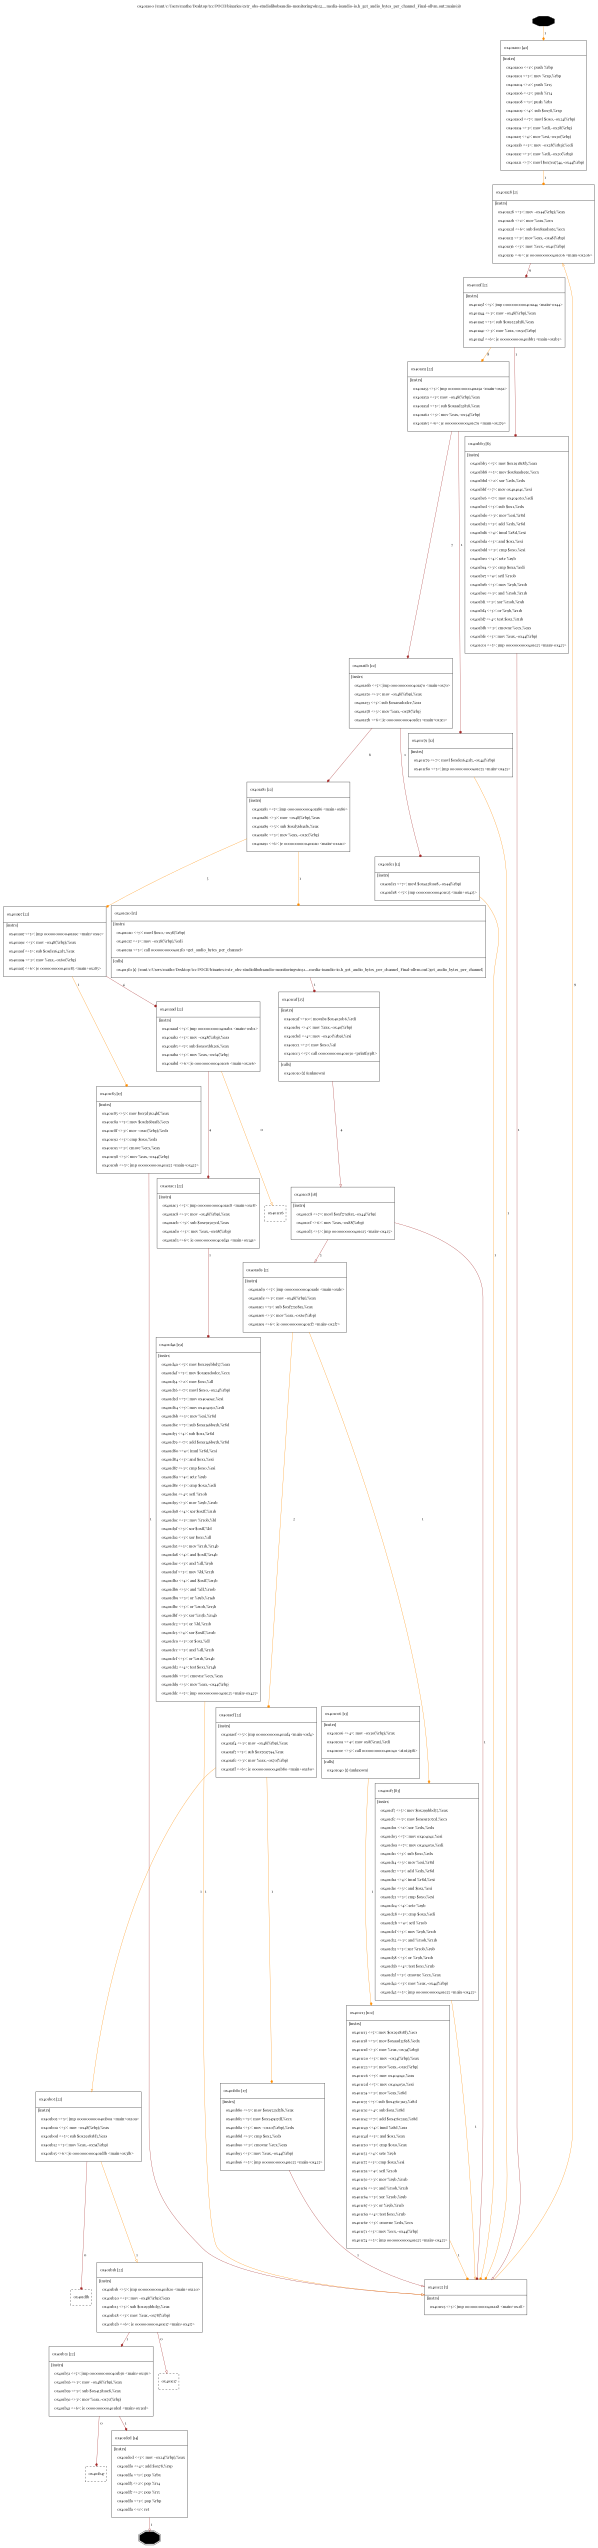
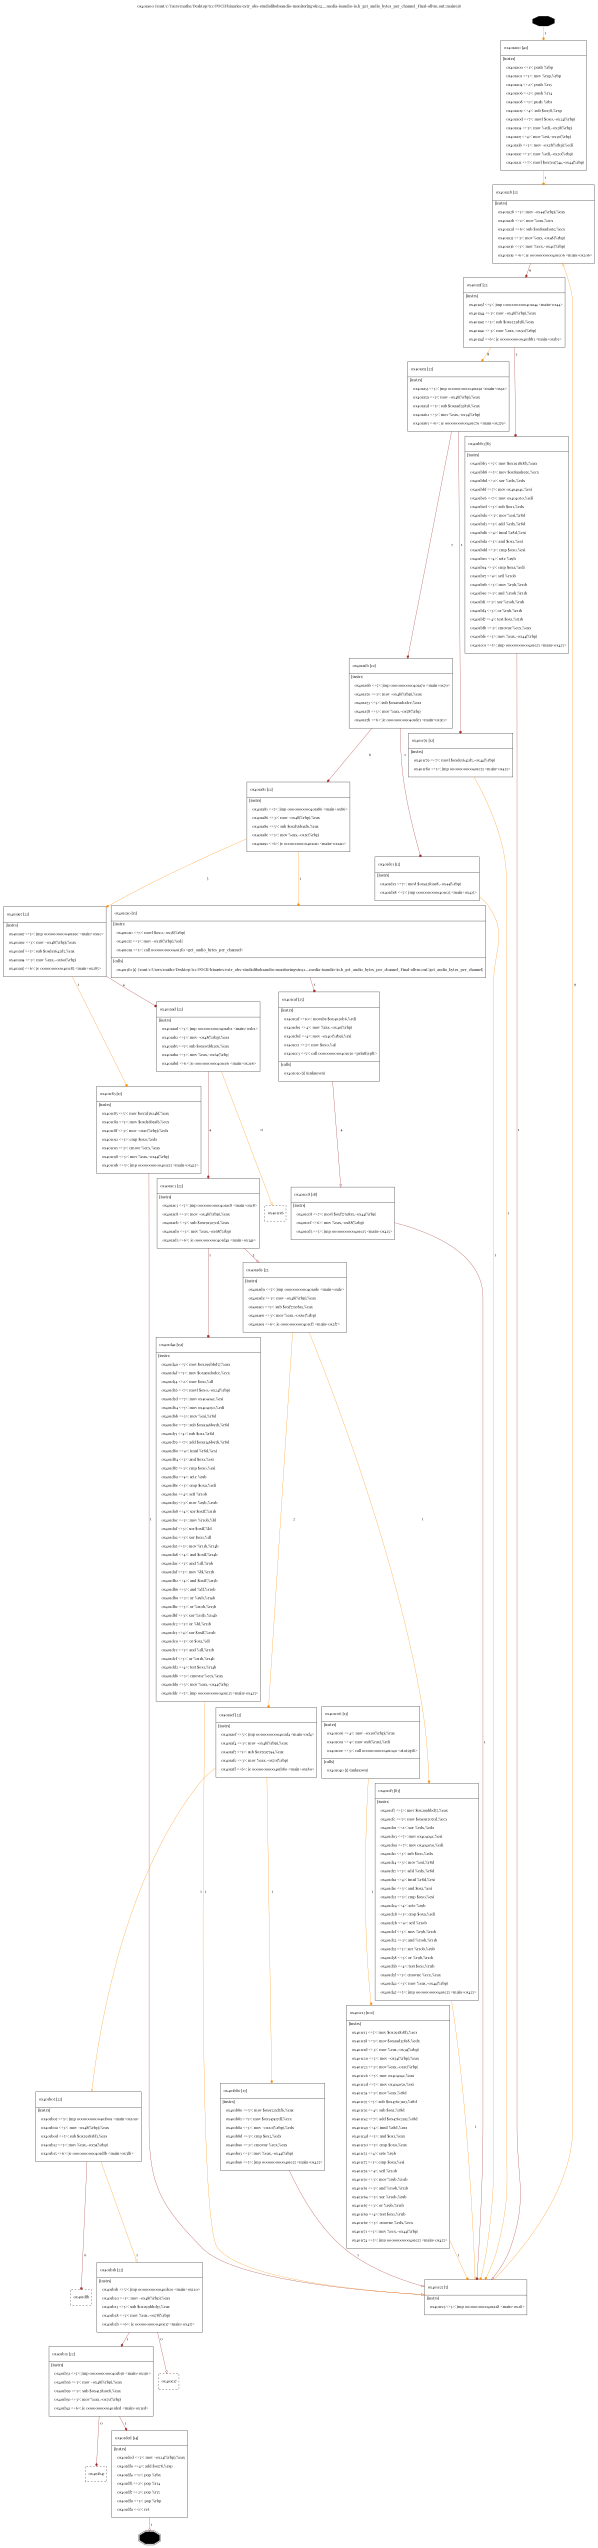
edge "0x401cc8 [18]" -> "0x401ad9 [22]": now "0x401ac3 [22]" -> "0x401ad9 [22]"
